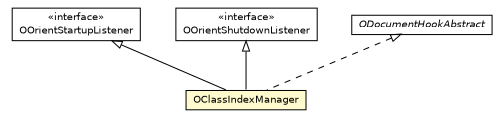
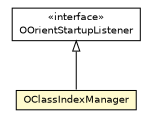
node "OOrientShutdownListener": removed
node "ODocumentHookAbstract": removed
